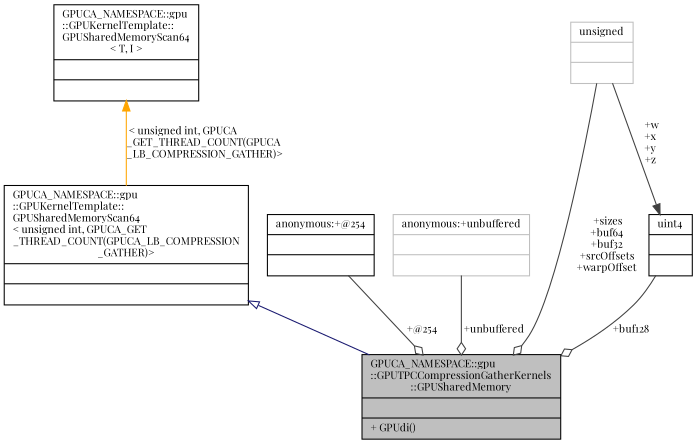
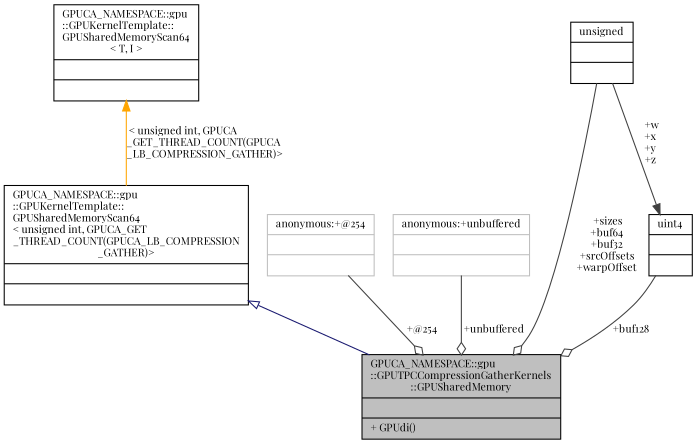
node "unsigned": color grey75 -> black
node "anonymous:+@254": color black -> grey75
